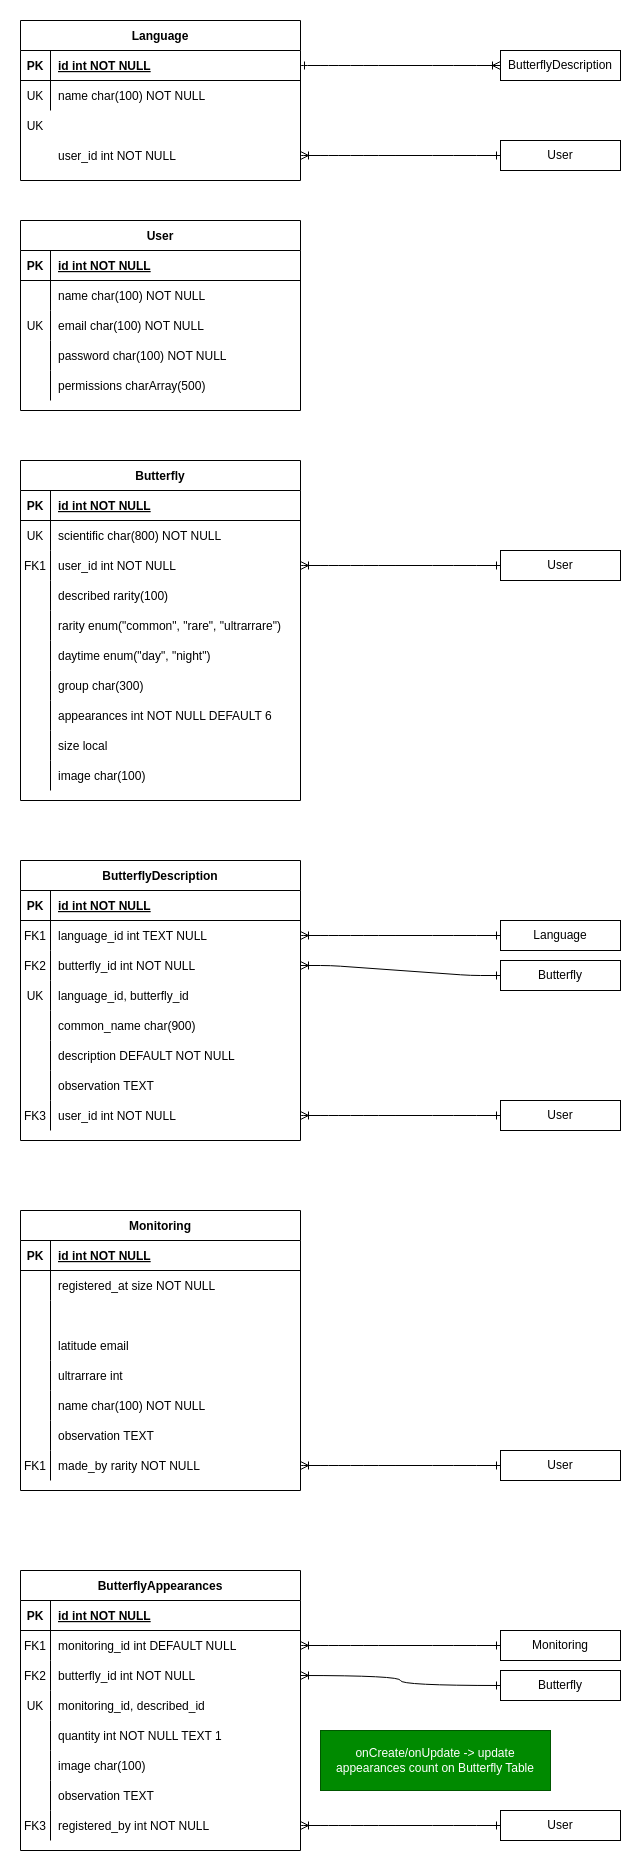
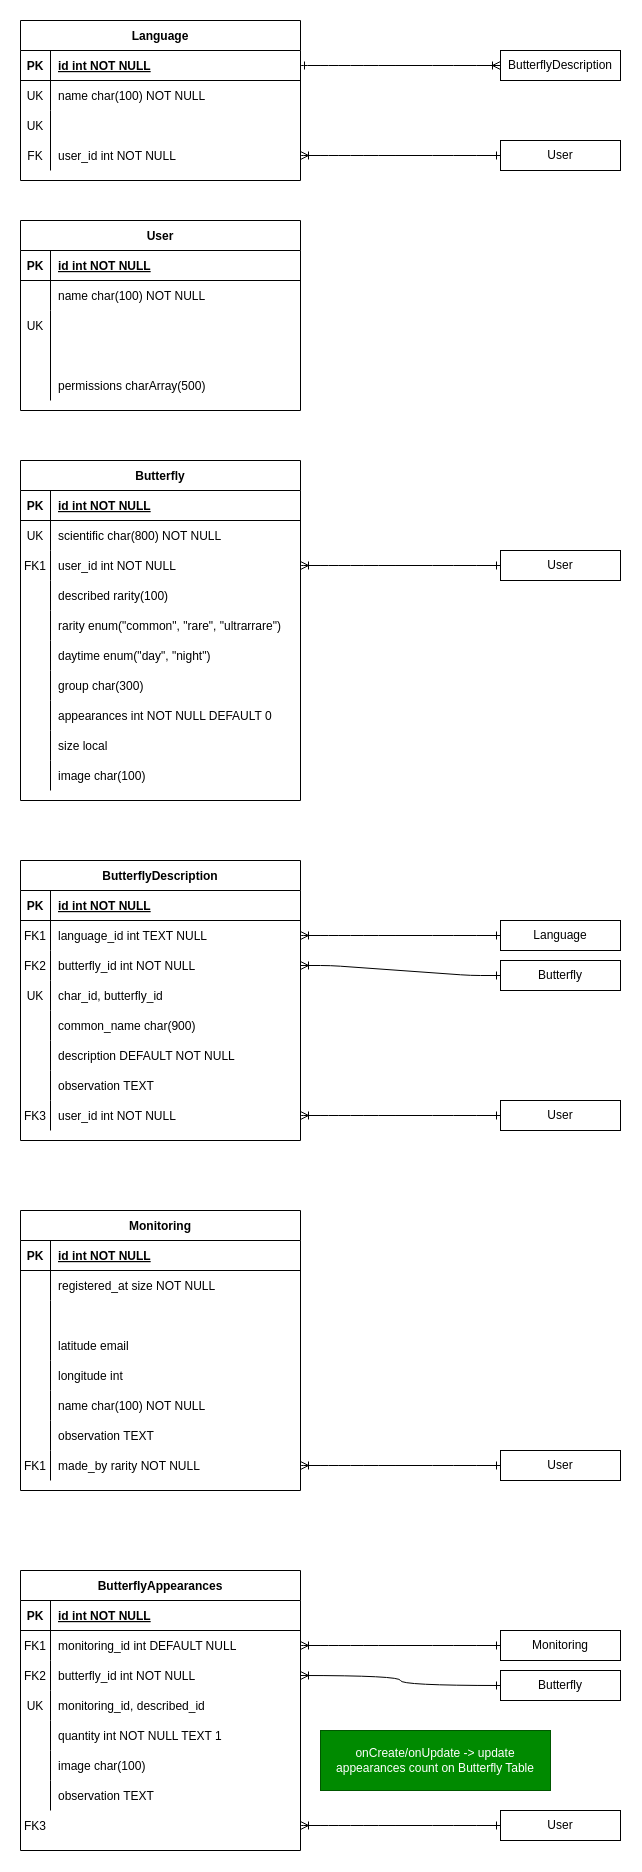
node "FK": added
node "email char(100) NOT NULL": removed
node "password char(100) NOT NULL": removed
node "appearances int NOT NULL DEFAULT 6": label "appearances int NOT NULL DEFAULT 6" -> "appearances int NOT NULL DEFAULT 0"
node "language_id, butterfly_id": label "language_id, butterfly_id" -> "char_id, butterfly_id"
node "ultrarrare int": label "ultrarrare int" -> "longitude int"
node "registered_by int NOT NULL": removed
